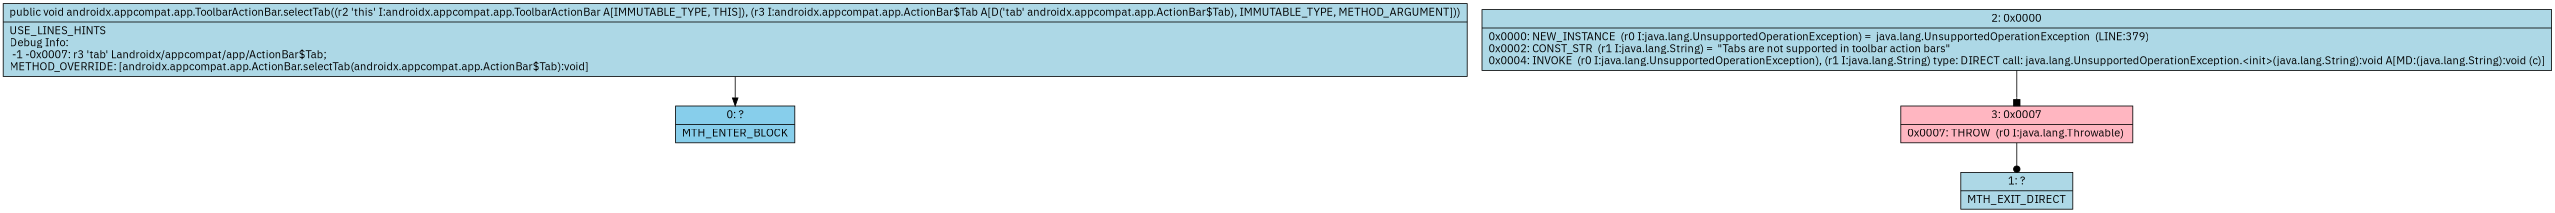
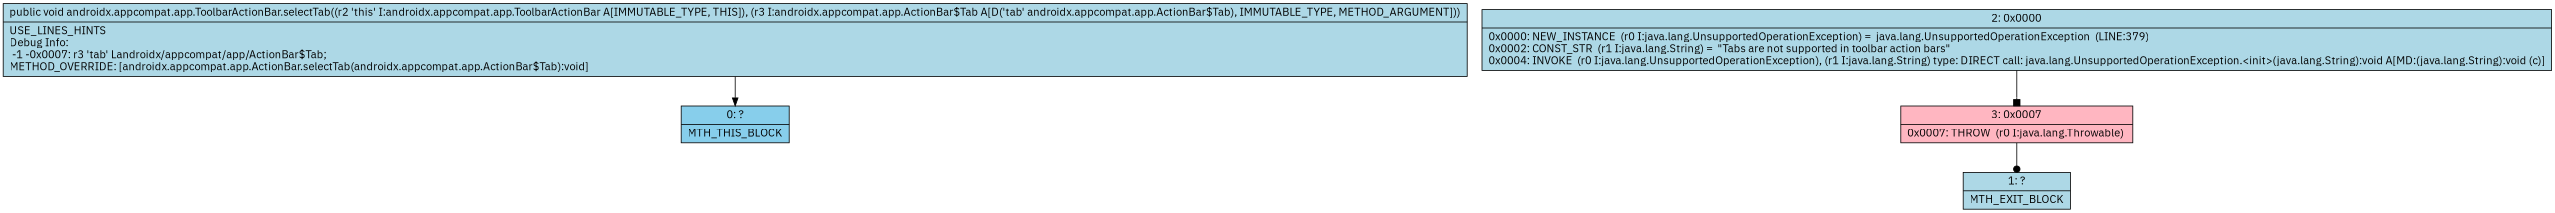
node "0: ?": text "MTH_ENTER_BLOCK" -> "MTH_THIS_BLOCK"
node "1: ?": text "MTH_EXIT_DIRECT" -> "MTH_EXIT_BLOCK"
